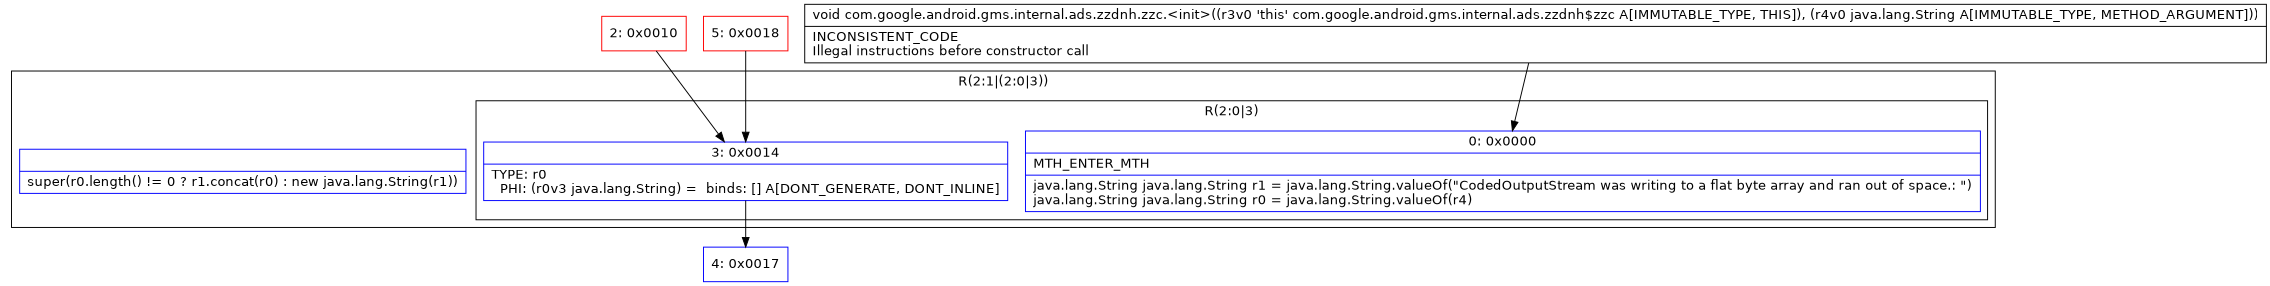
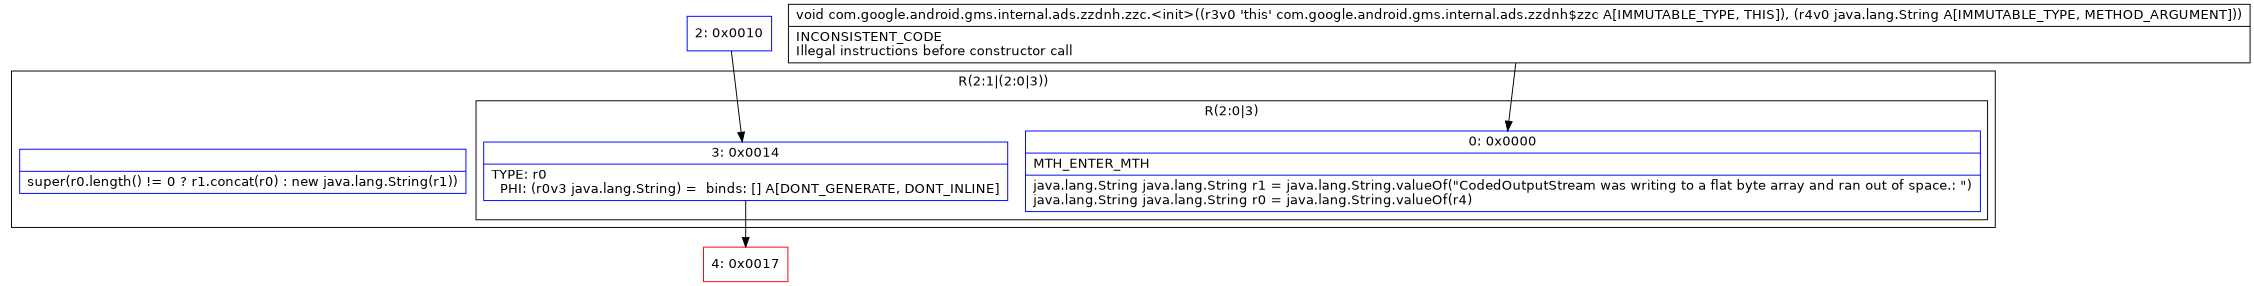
node "2: 0x0010": color red -> blue
node "5: 0x0018": removed
node "4: 0x0017": color blue -> red
